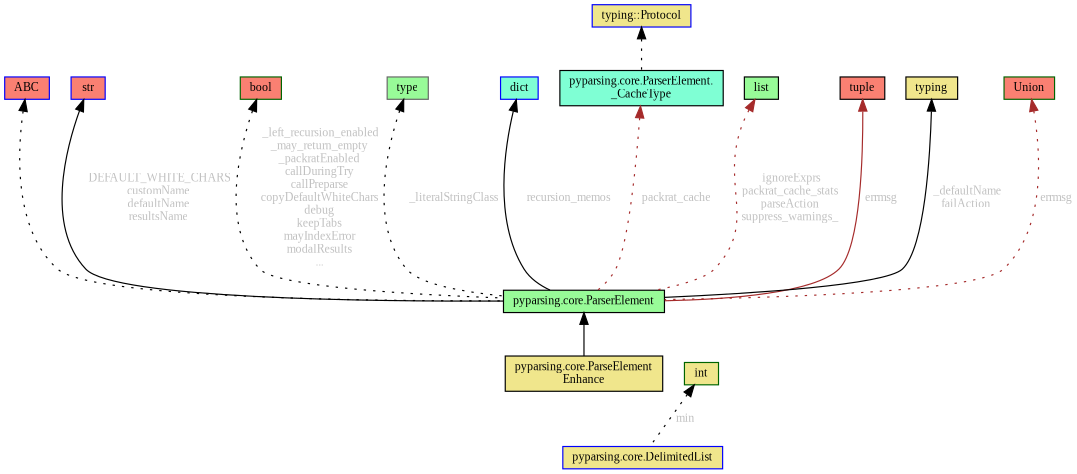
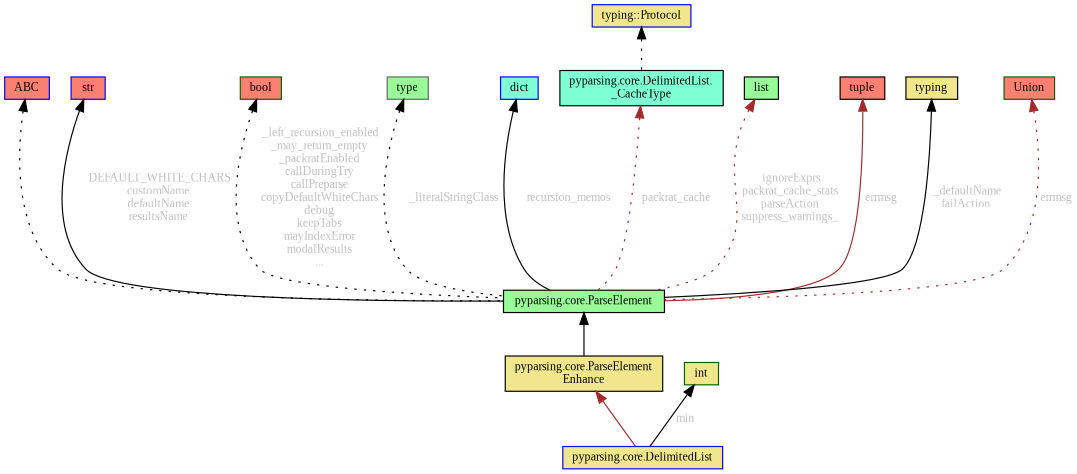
node "pyparsing.core.ParserElement. _CacheType": label "pyparsing.core.ParserElement. _CacheType" -> "pyparsing.core.DelimitedList. _CacheType"
node "pyparsing.core.ParserElement": label "pyparsing.core.ParserElement" -> "pyparsing.core.ParseElement"
edge "pyparsing.core.DelimitedList" -> "int": style dotted -> solid
edge "pyparsing.core.DelimitedList" -> "pyparsing.core.ParseElement Enhance": added
